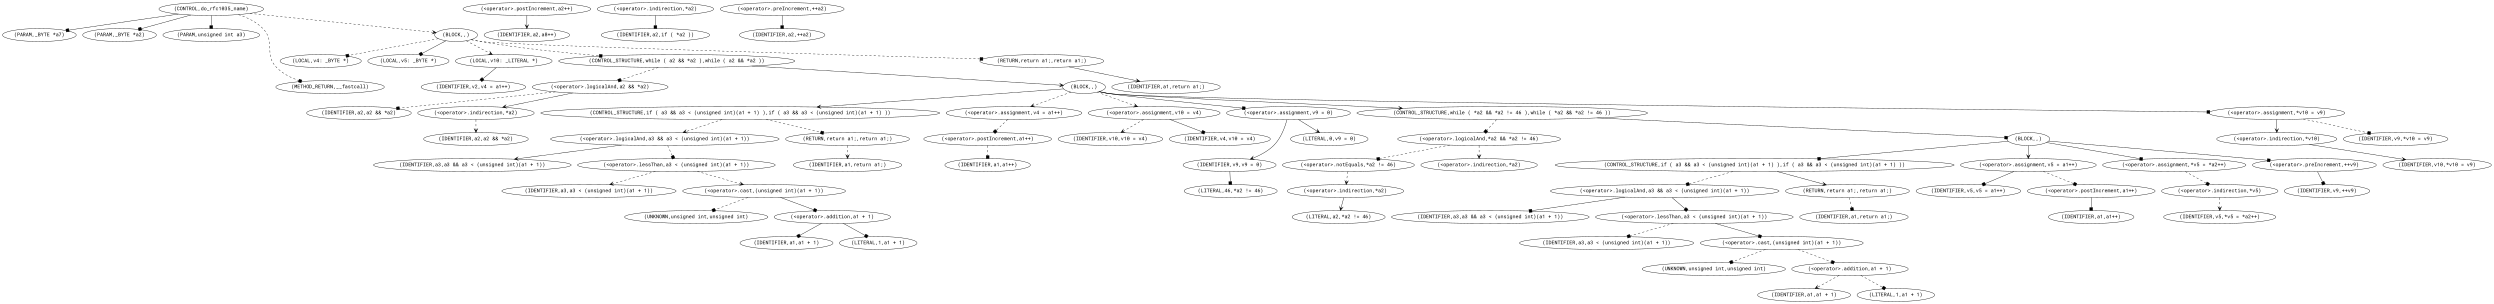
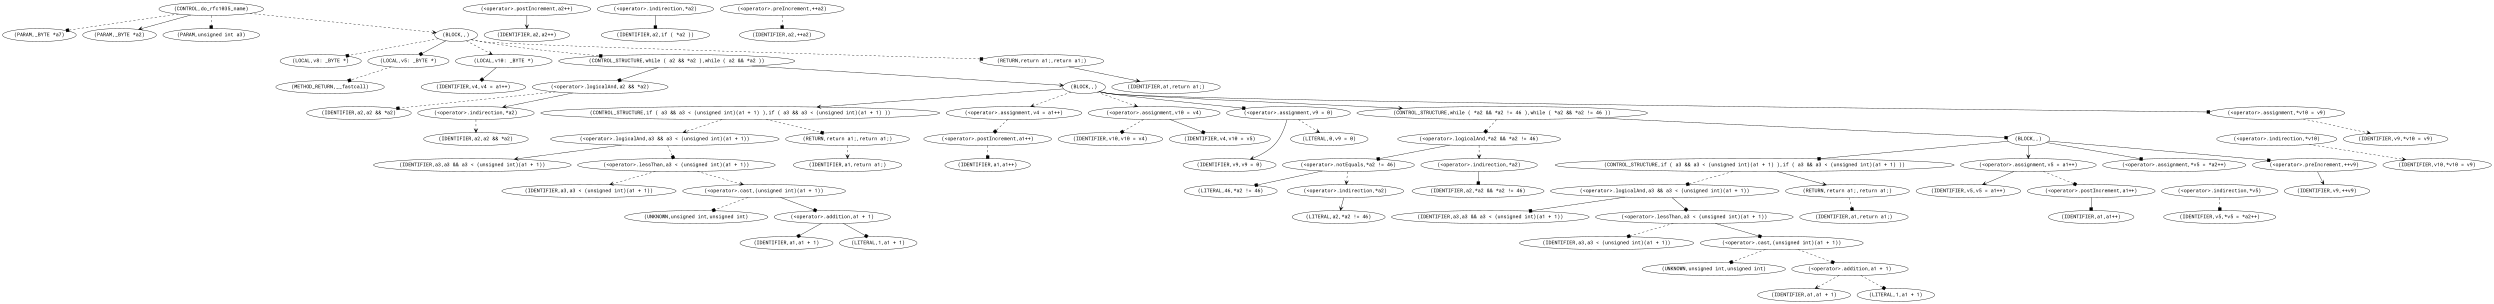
edge "(CONTROL,do_rfc1035_name)" -> "(PARAM,unsigned int a3)": style solid -> dashed
edge "(<operator>.preIncrement,++a2)" -> "(IDENTIFIER,a2,++a2)": style solid -> dashed
edge "(CONTROL,do_rfc1035_name)" -> "(PARAM,_BYTE *a7)": style solid -> dashed
edge "(CONTROL,do_rfc1035_name)" -> "(PARAM,_BYTE *a2)": arrowhead box -> vee
node "(IDENTIFIER,a2,a8++)": label "(IDENTIFIER,a2,a8++)" -> "(IDENTIFIER,a2,a2++)"
edge "(CONTROL,do_rfc1035_name)" -> "(METHOD_RETURN,__fastcall)": now "(LOCAL,v5: _BYTE *)" -> "(METHOD_RETURN,__fastcall)"
node "(LOCAL,v4: _BYTE *)": label "(LOCAL,v4: _BYTE *)" -> "(LOCAL,v8: _BYTE *)"
node "(LOCAL,v10: _LITERAL *)": label "(LOCAL,v10: _LITERAL *)" -> "(LOCAL,v10: _BYTE *)"
edge "(CONTROL_STRUCTURE,while ( a2 && *a2 ),while ( a2 && *a2 ))" -> "(<operator>.logicalAnd,a2 && *a2)": style dashed -> solid
node "(IDENTIFIER,v2,v4 = a1++)": label "(IDENTIFIER,v2,v4 = a1++)" -> "(IDENTIFIER,v4,v4 = a1++)"
edge "(<operator>.assignment,*v10 = v9)" -> "(<operator>.indirection,*v10)": removed
edge "(<operator>.assignment,v10 = v4)" -> "(IDENTIFIER,v10,v10 = v4)": arrowhead vee -> box
edge "(<operator>.assignment,v9 = 0)" -> "(LITERAL,0,v9 = 0)": style solid -> dashed
edge "(<operator>.assignment,*v10 = v9)" -> "(IDENTIFIER,v9,*v10 = v9)": arrowhead box -> vee
node "(IDENTIFIER,v4,v10 = v4)": label "(IDENTIFIER,v4,v10 = v4)" -> "(IDENTIFIER,v4,v10 = v5)"
edge "(<operator>.logicalAnd,*a2 && *a2 != 46)" -> "(<operator>.notEquals,*a2 != 46)": style dashed -> solid
edge "(<operator>.indirection,*v10)" -> "(IDENTIFIER,v10,*v10 = v9)": style solid -> dashed
edge "(IDENTIFIER,v9,v9 = 0)" -> "(LITERAL,46,*a2 != 46)": now "(<operator>.notEquals,*a2 != 46)" -> "(LITERAL,46,*a2 != 46)"
edge "(<operator>.preIncrement,++v9)" -> "(IDENTIFIER,v9,++v9)": arrowhead box -> vee
edge "(<operator>.assignment,v5 = a1++)" -> "(IDENTIFIER,v5,v5 = a1++)": arrowhead box -> vee
edge "(<operator>.assignment,*v5 = *a2++)" -> "(<operator>.indirection,*v5)": removed
node "(IDENTIFIER,a2,*a2 && *a2 != 46)": added
edge "(<operator>.indirection,*v5)" -> "(IDENTIFIER,v5,*v5 = *a2++)": arrowhead vee -> box
